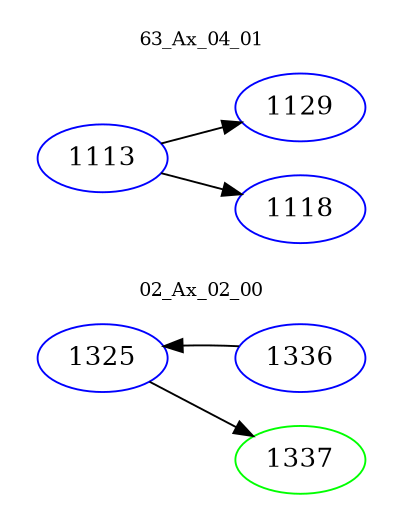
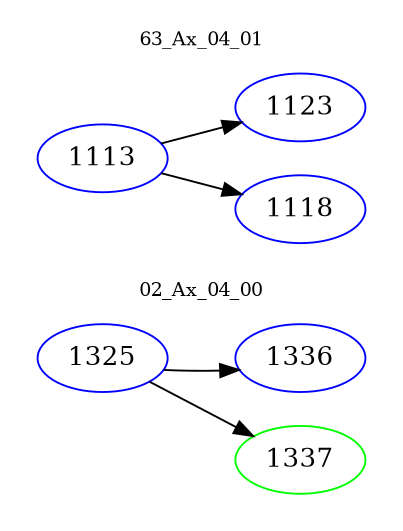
node "1129": label "1129" -> "1123"
cluster "02_Ax_02_00": label "02_Ax_02_00" -> "02_Ax_04_00"
edge "1336" -> "1325": reversed
